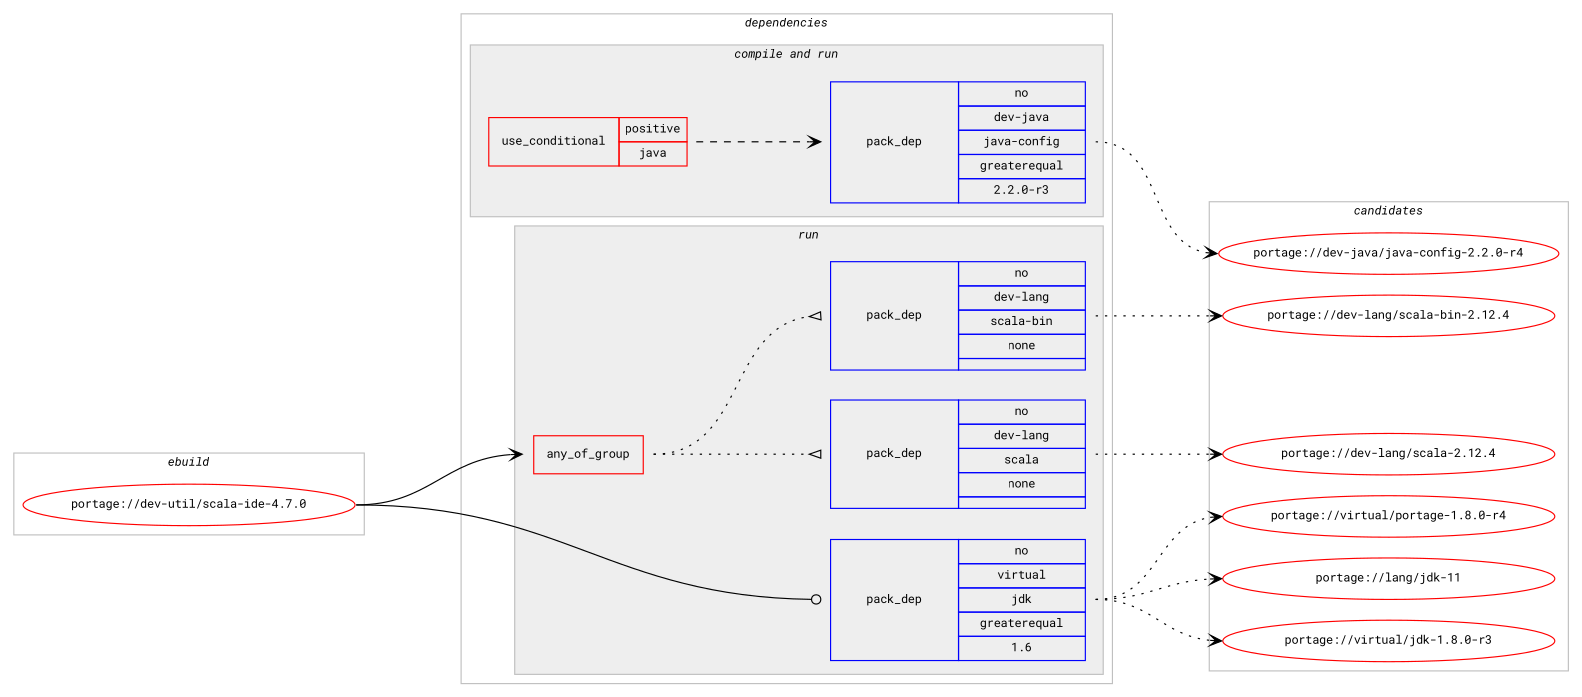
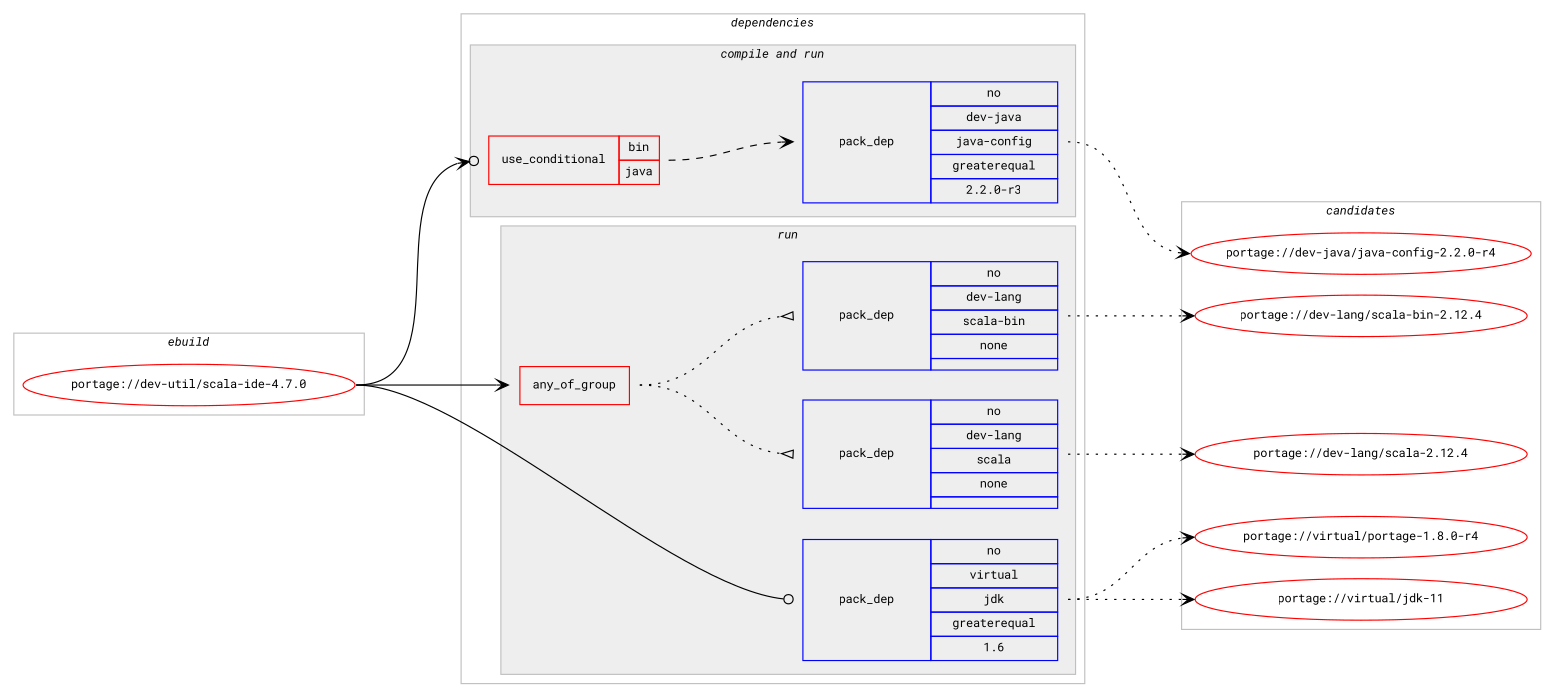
node "use_conditional": text "positive" -> "bin"
edge "portage://dev-util/scala-ide-4.7.0" -> "use_conditional": added
node "portage://lang/jdk-11": label "portage://lang/jdk-11" -> "portage://virtual/jdk-11"
node "portage://virtual/jdk-1.8.0-r3": removed
